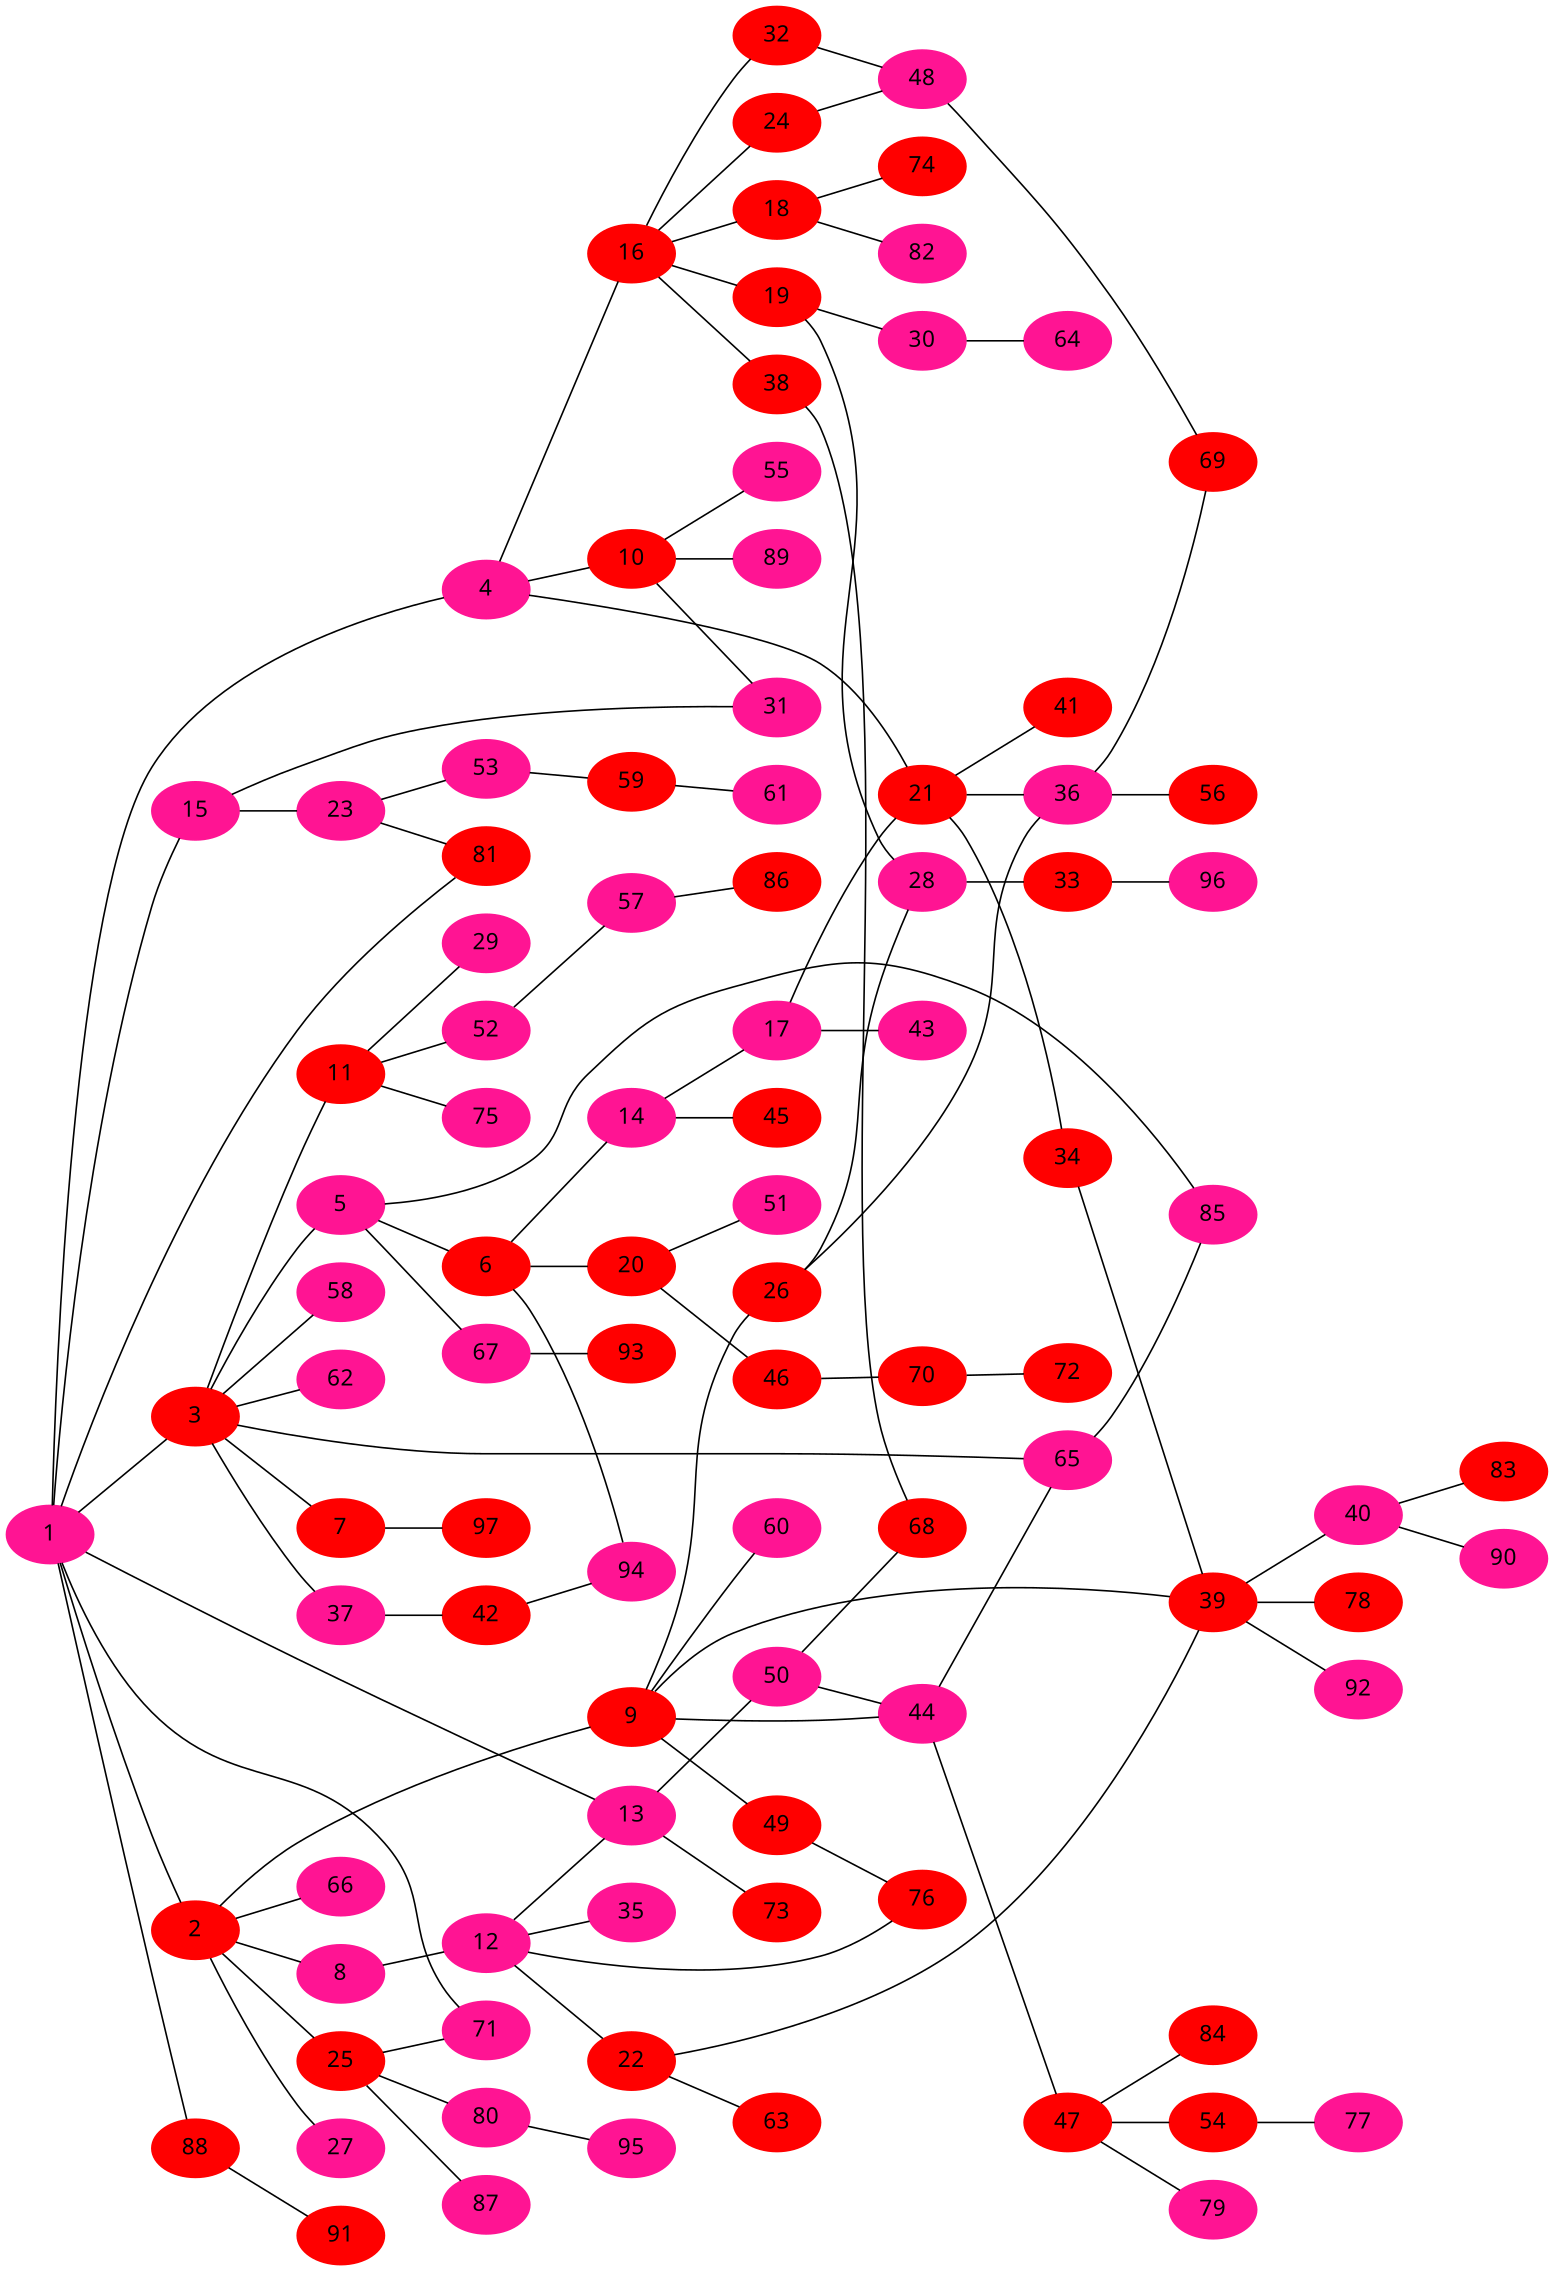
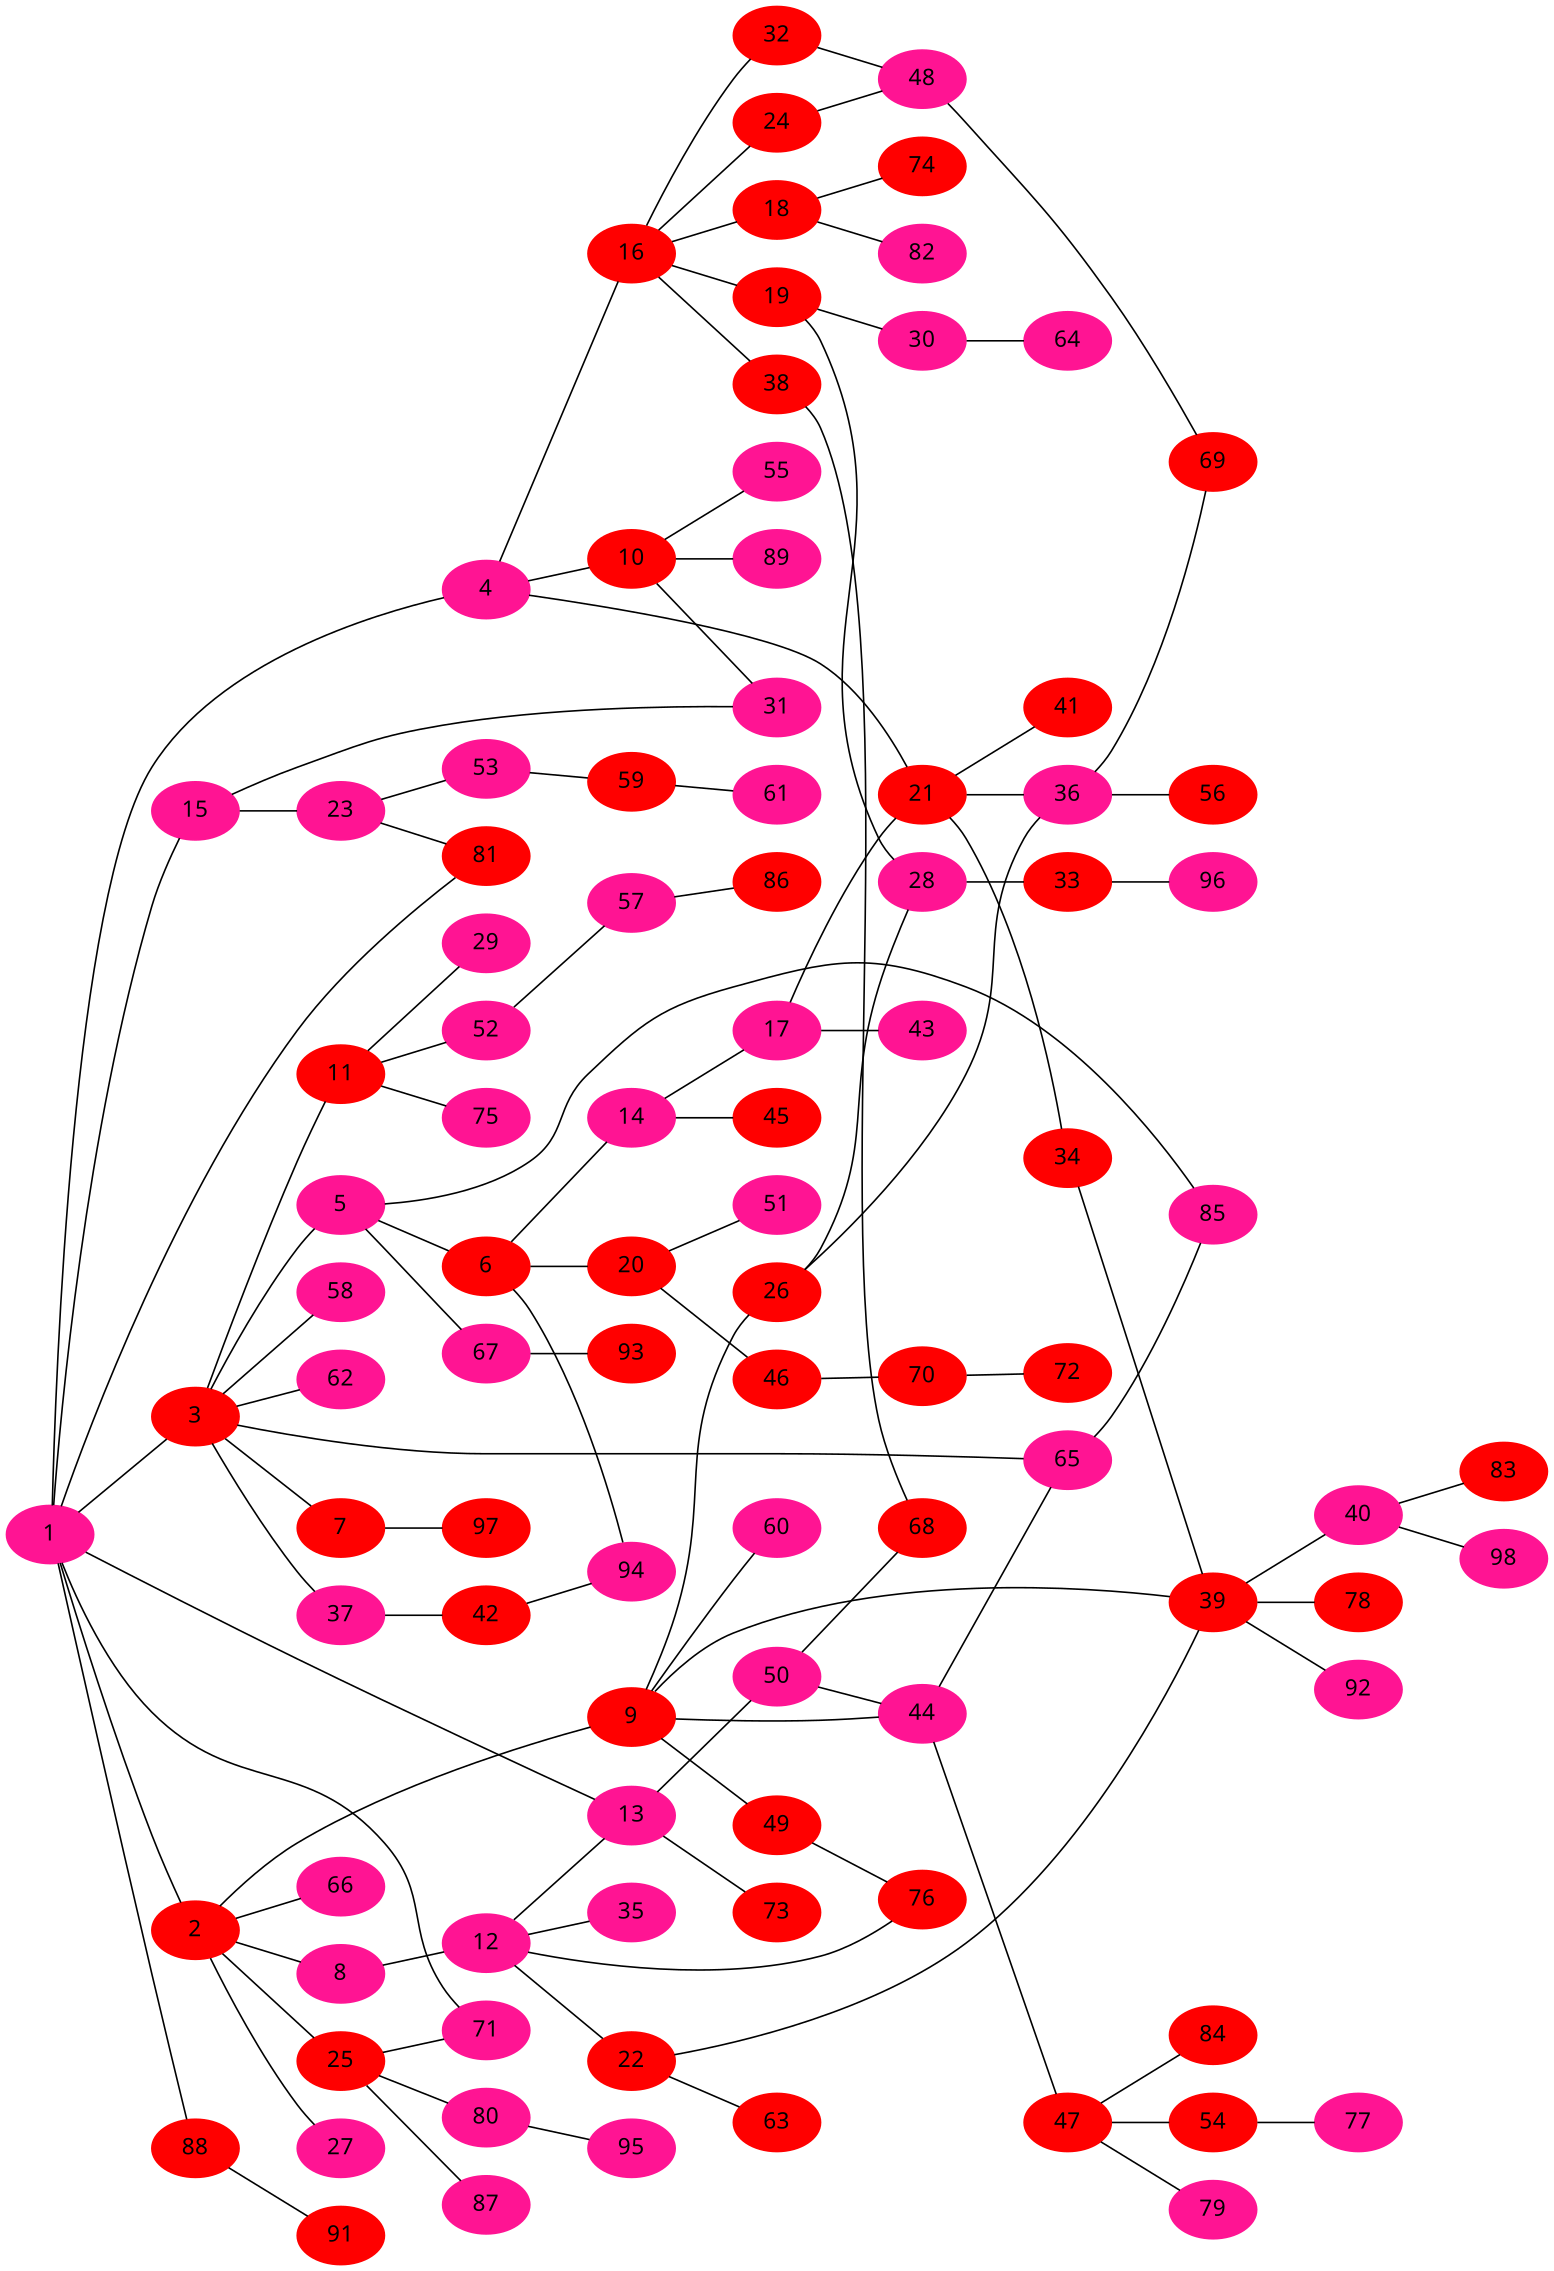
node "90": label "90" -> "98"
